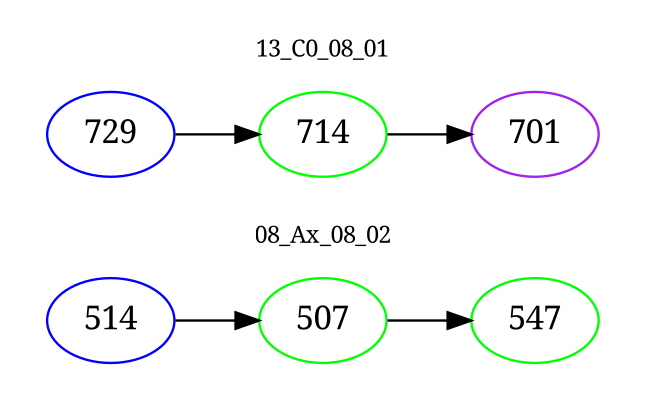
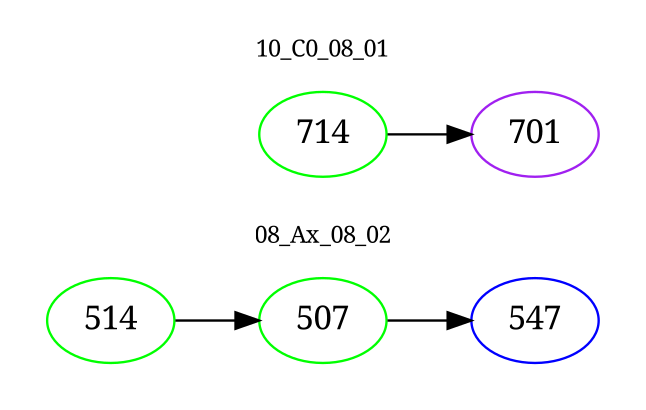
cluster "13_C0_08_01": label "13_C0_08_01" -> "10_C0_08_01"
node "729": removed
node "514": color blue -> green
node "547": color green -> blue
